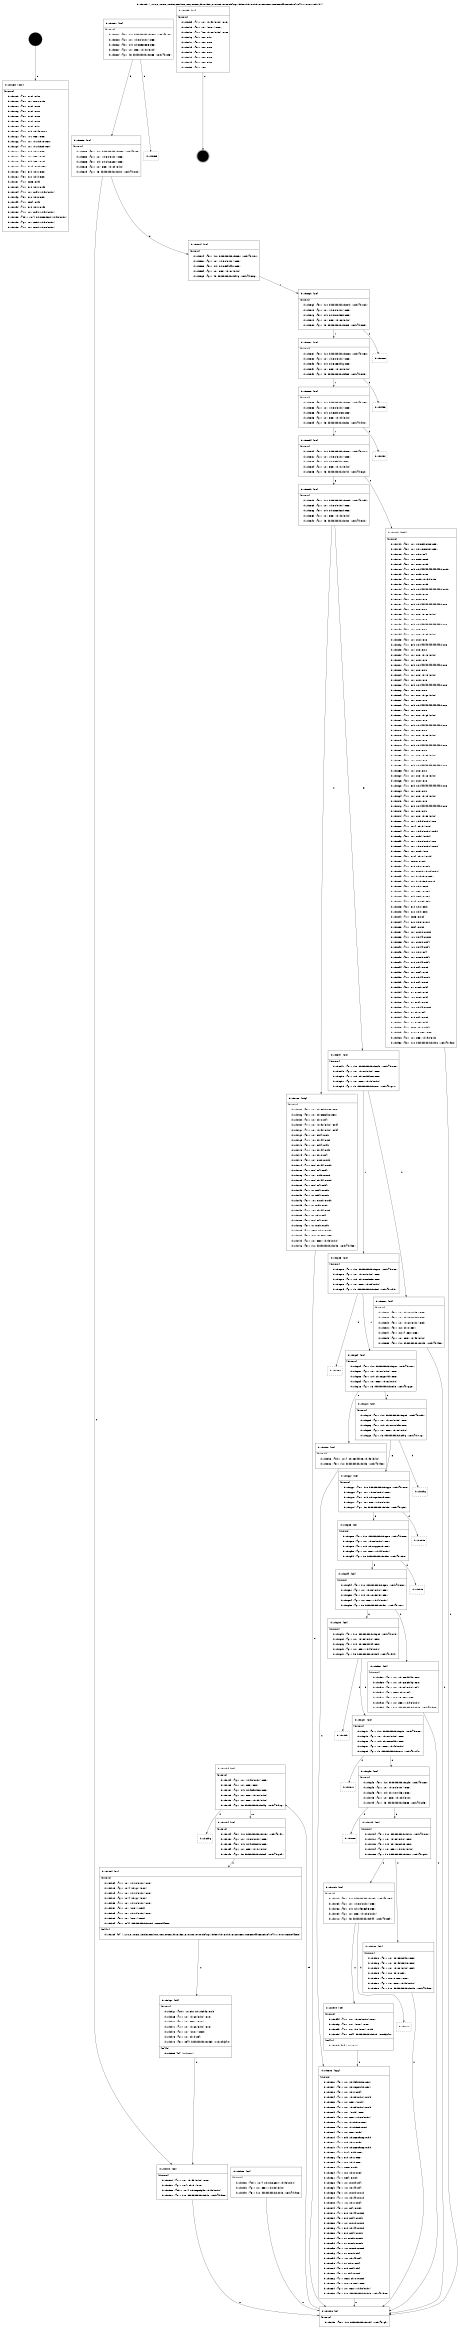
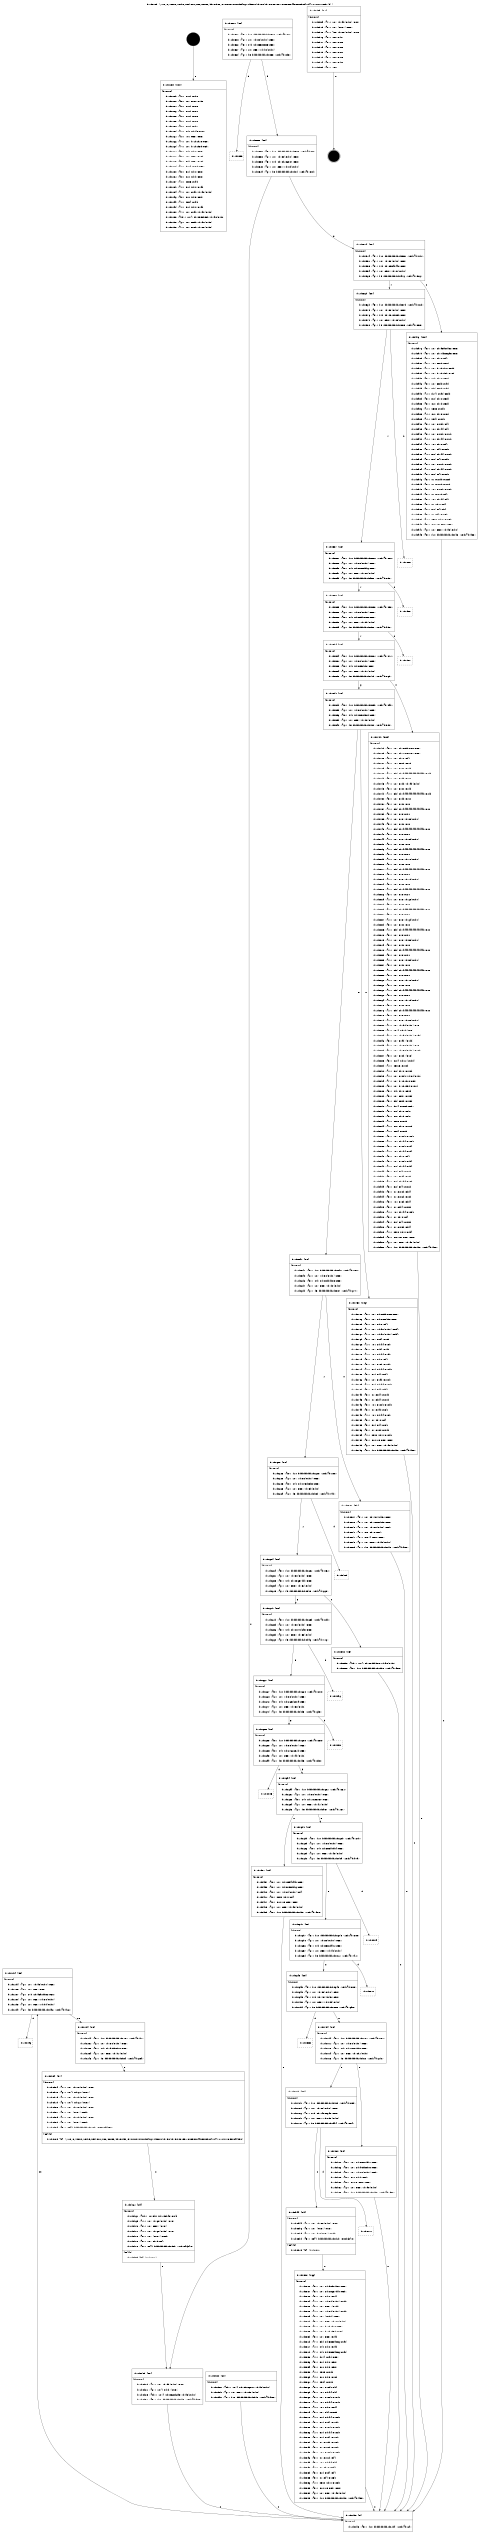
node "0x401976 [137]": added
edge "0x401ab8 [15]" -> "0x401a12 [166]": now "0x401ab8 [15]" -> "0x401dd8 [5]"
